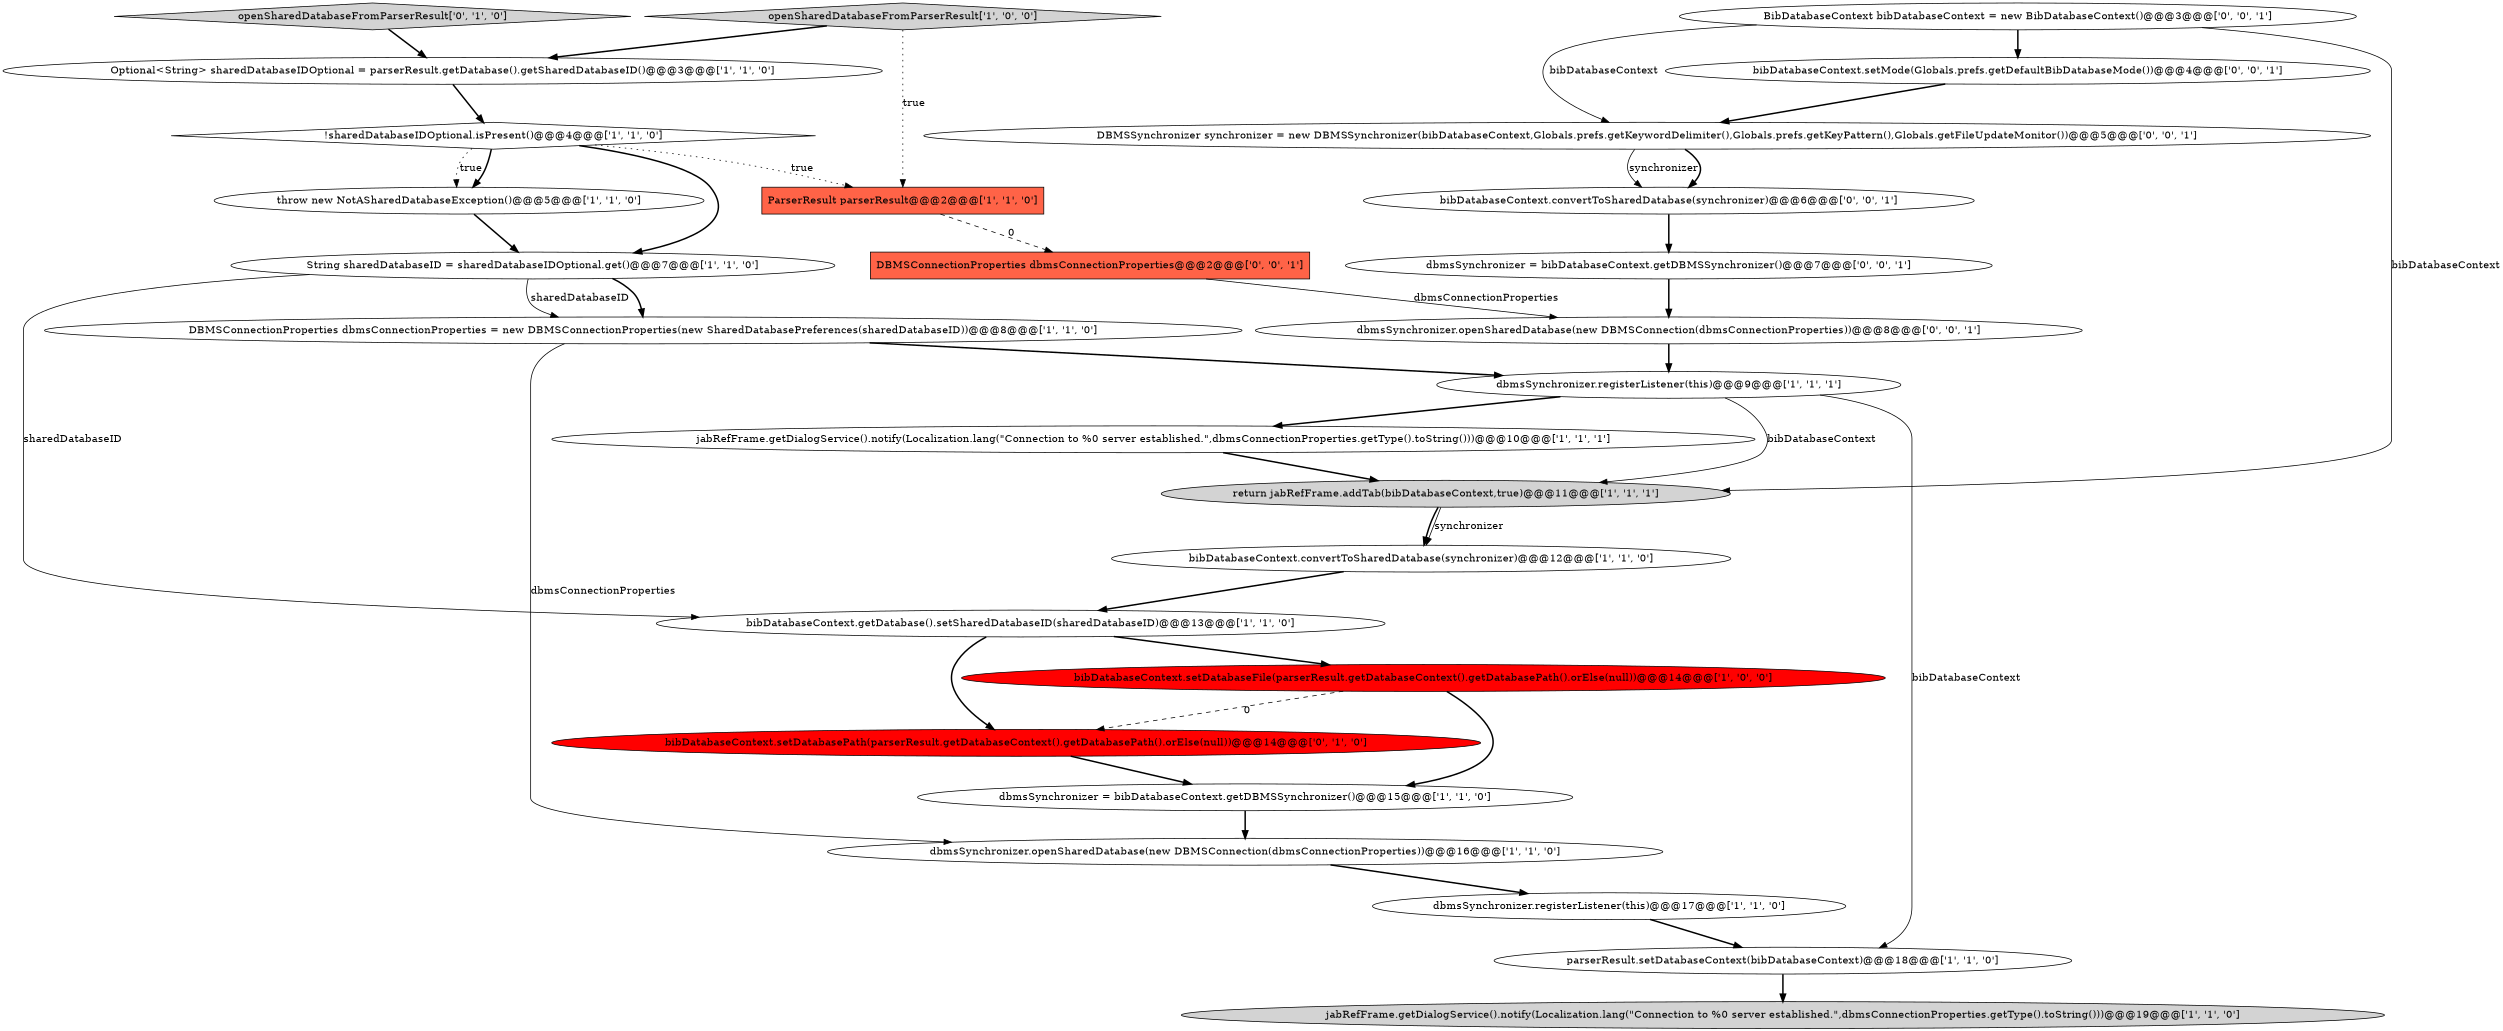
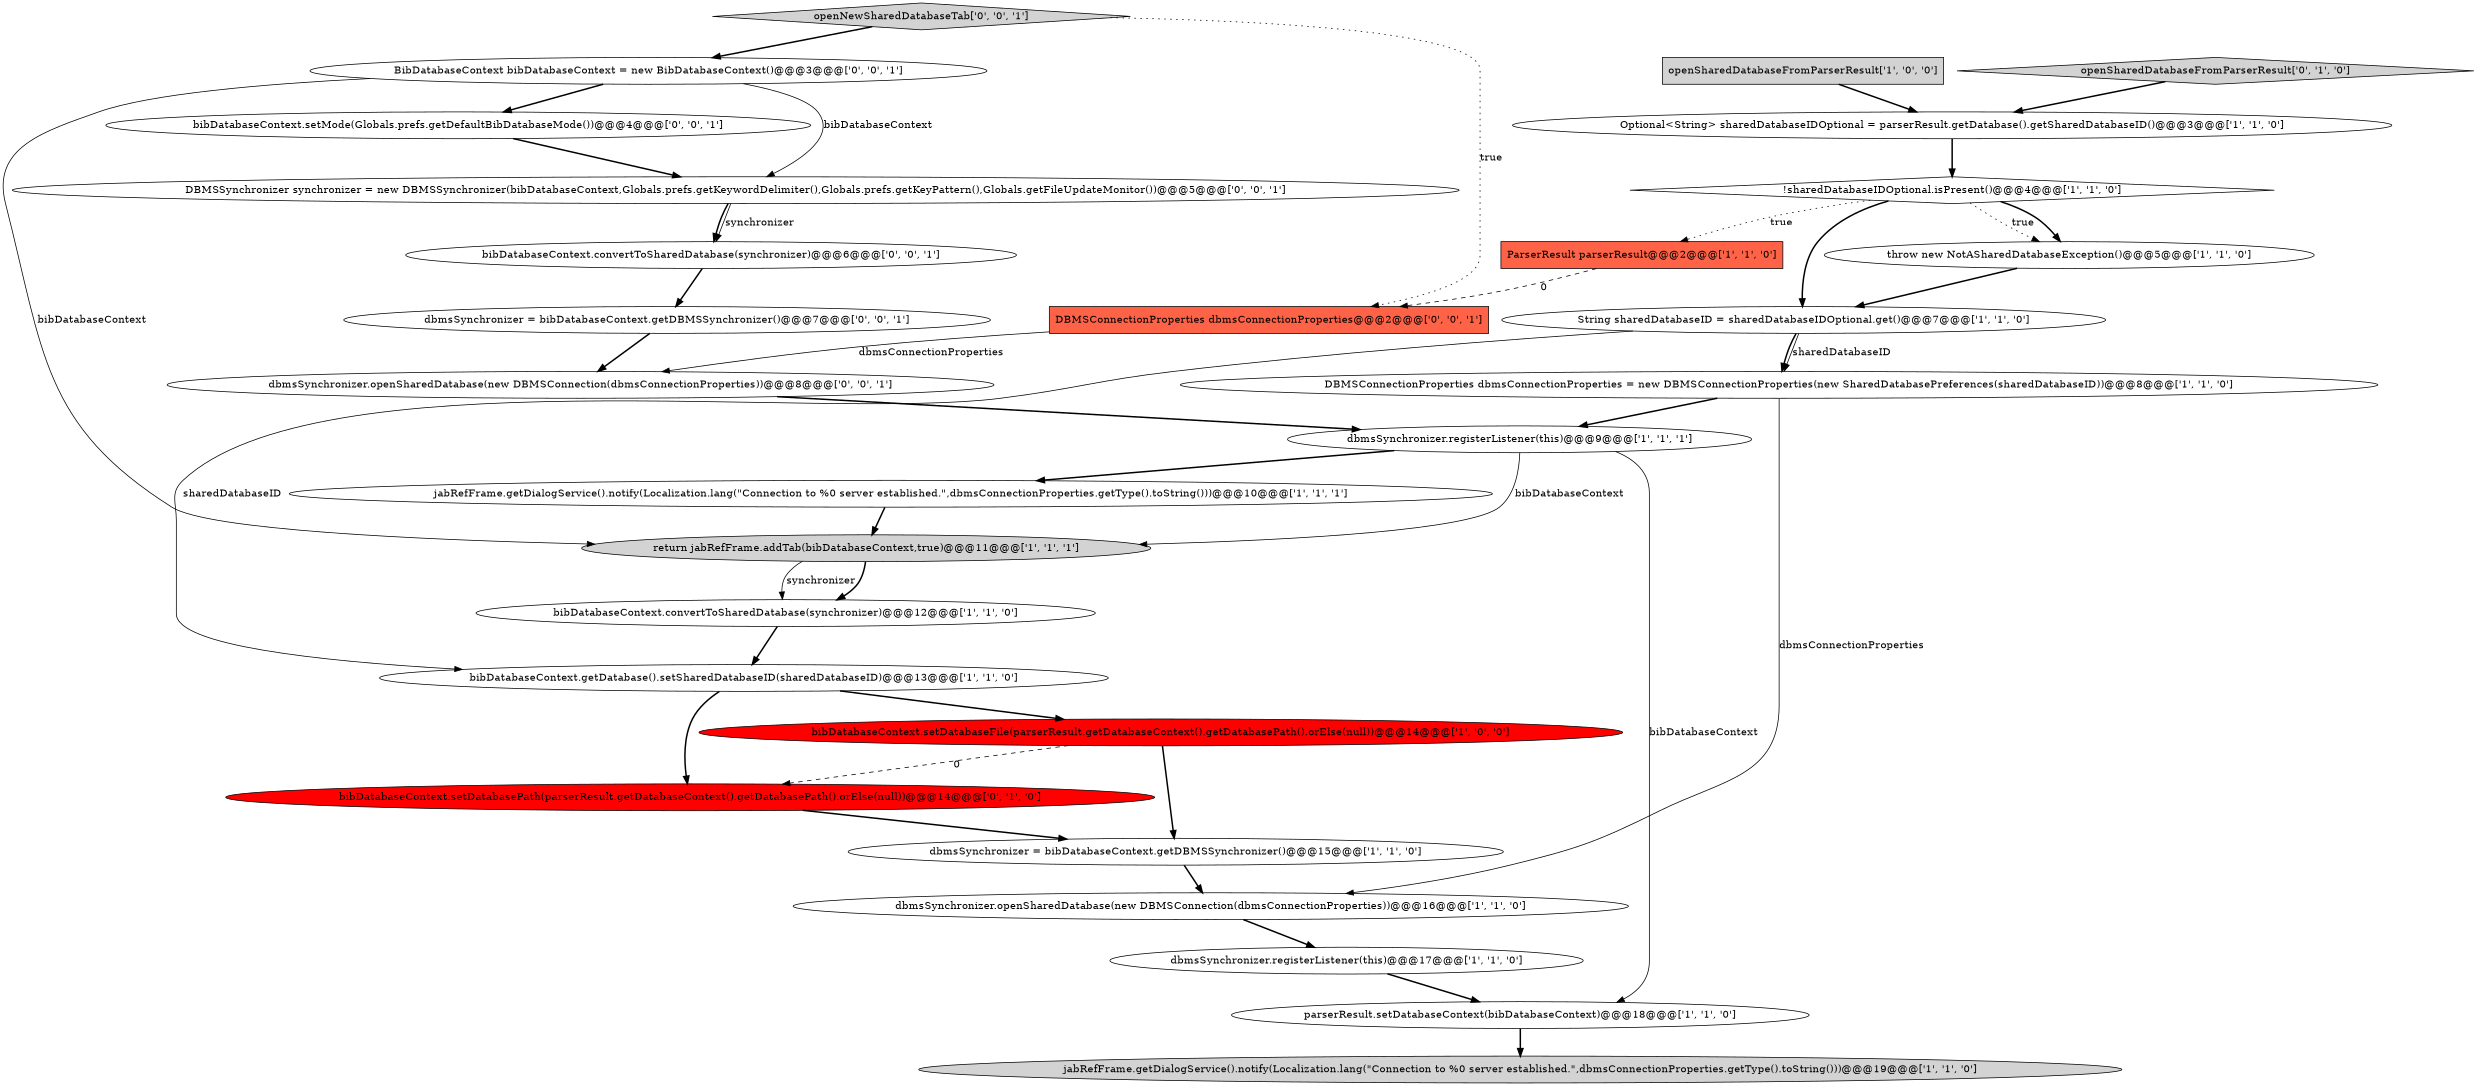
node "openSharedDatabaseFromParserResult['1', '0', '0']": shape diamond -> box
node "openNewSharedDatabaseTab['0', '0', '1']": added
edge "openSharedDatabaseFromParserResult['1', '0', '0']" -> "ParserResult parserResult@@@2@@@['1', '1', '0']": removed, label "true"
